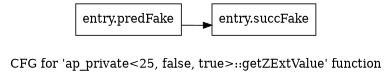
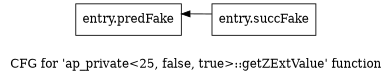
edge "entry.predFake" -> "entry.succFake": reversed
